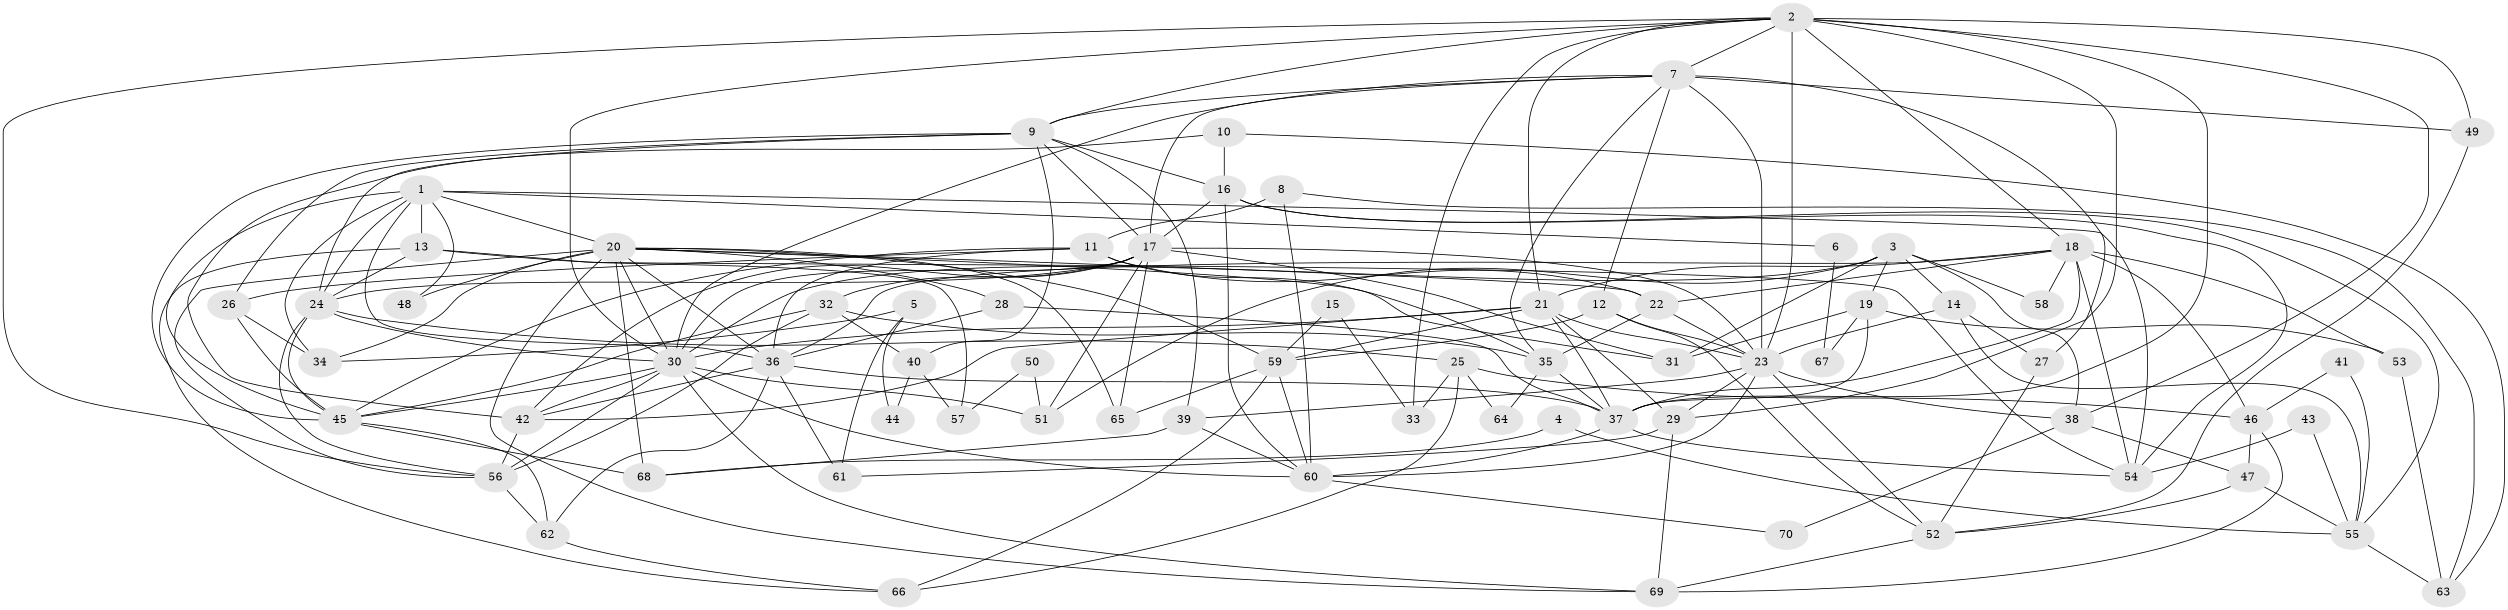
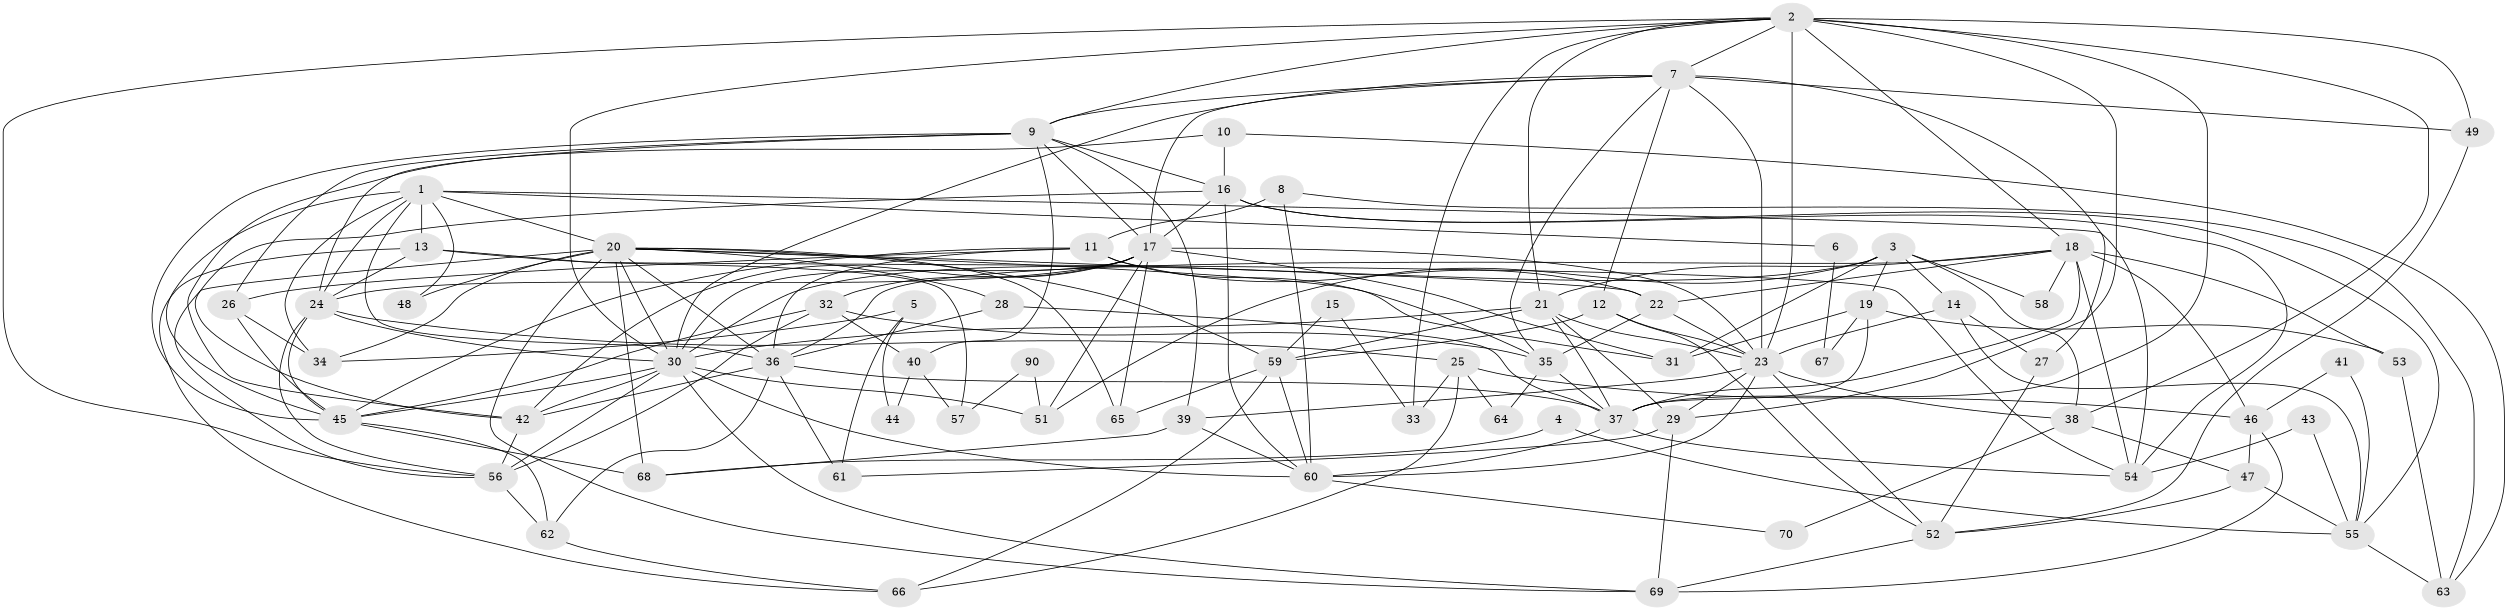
edge "21" -- "42": now "16" -- "42"
node "50": label "50" -> "90"
